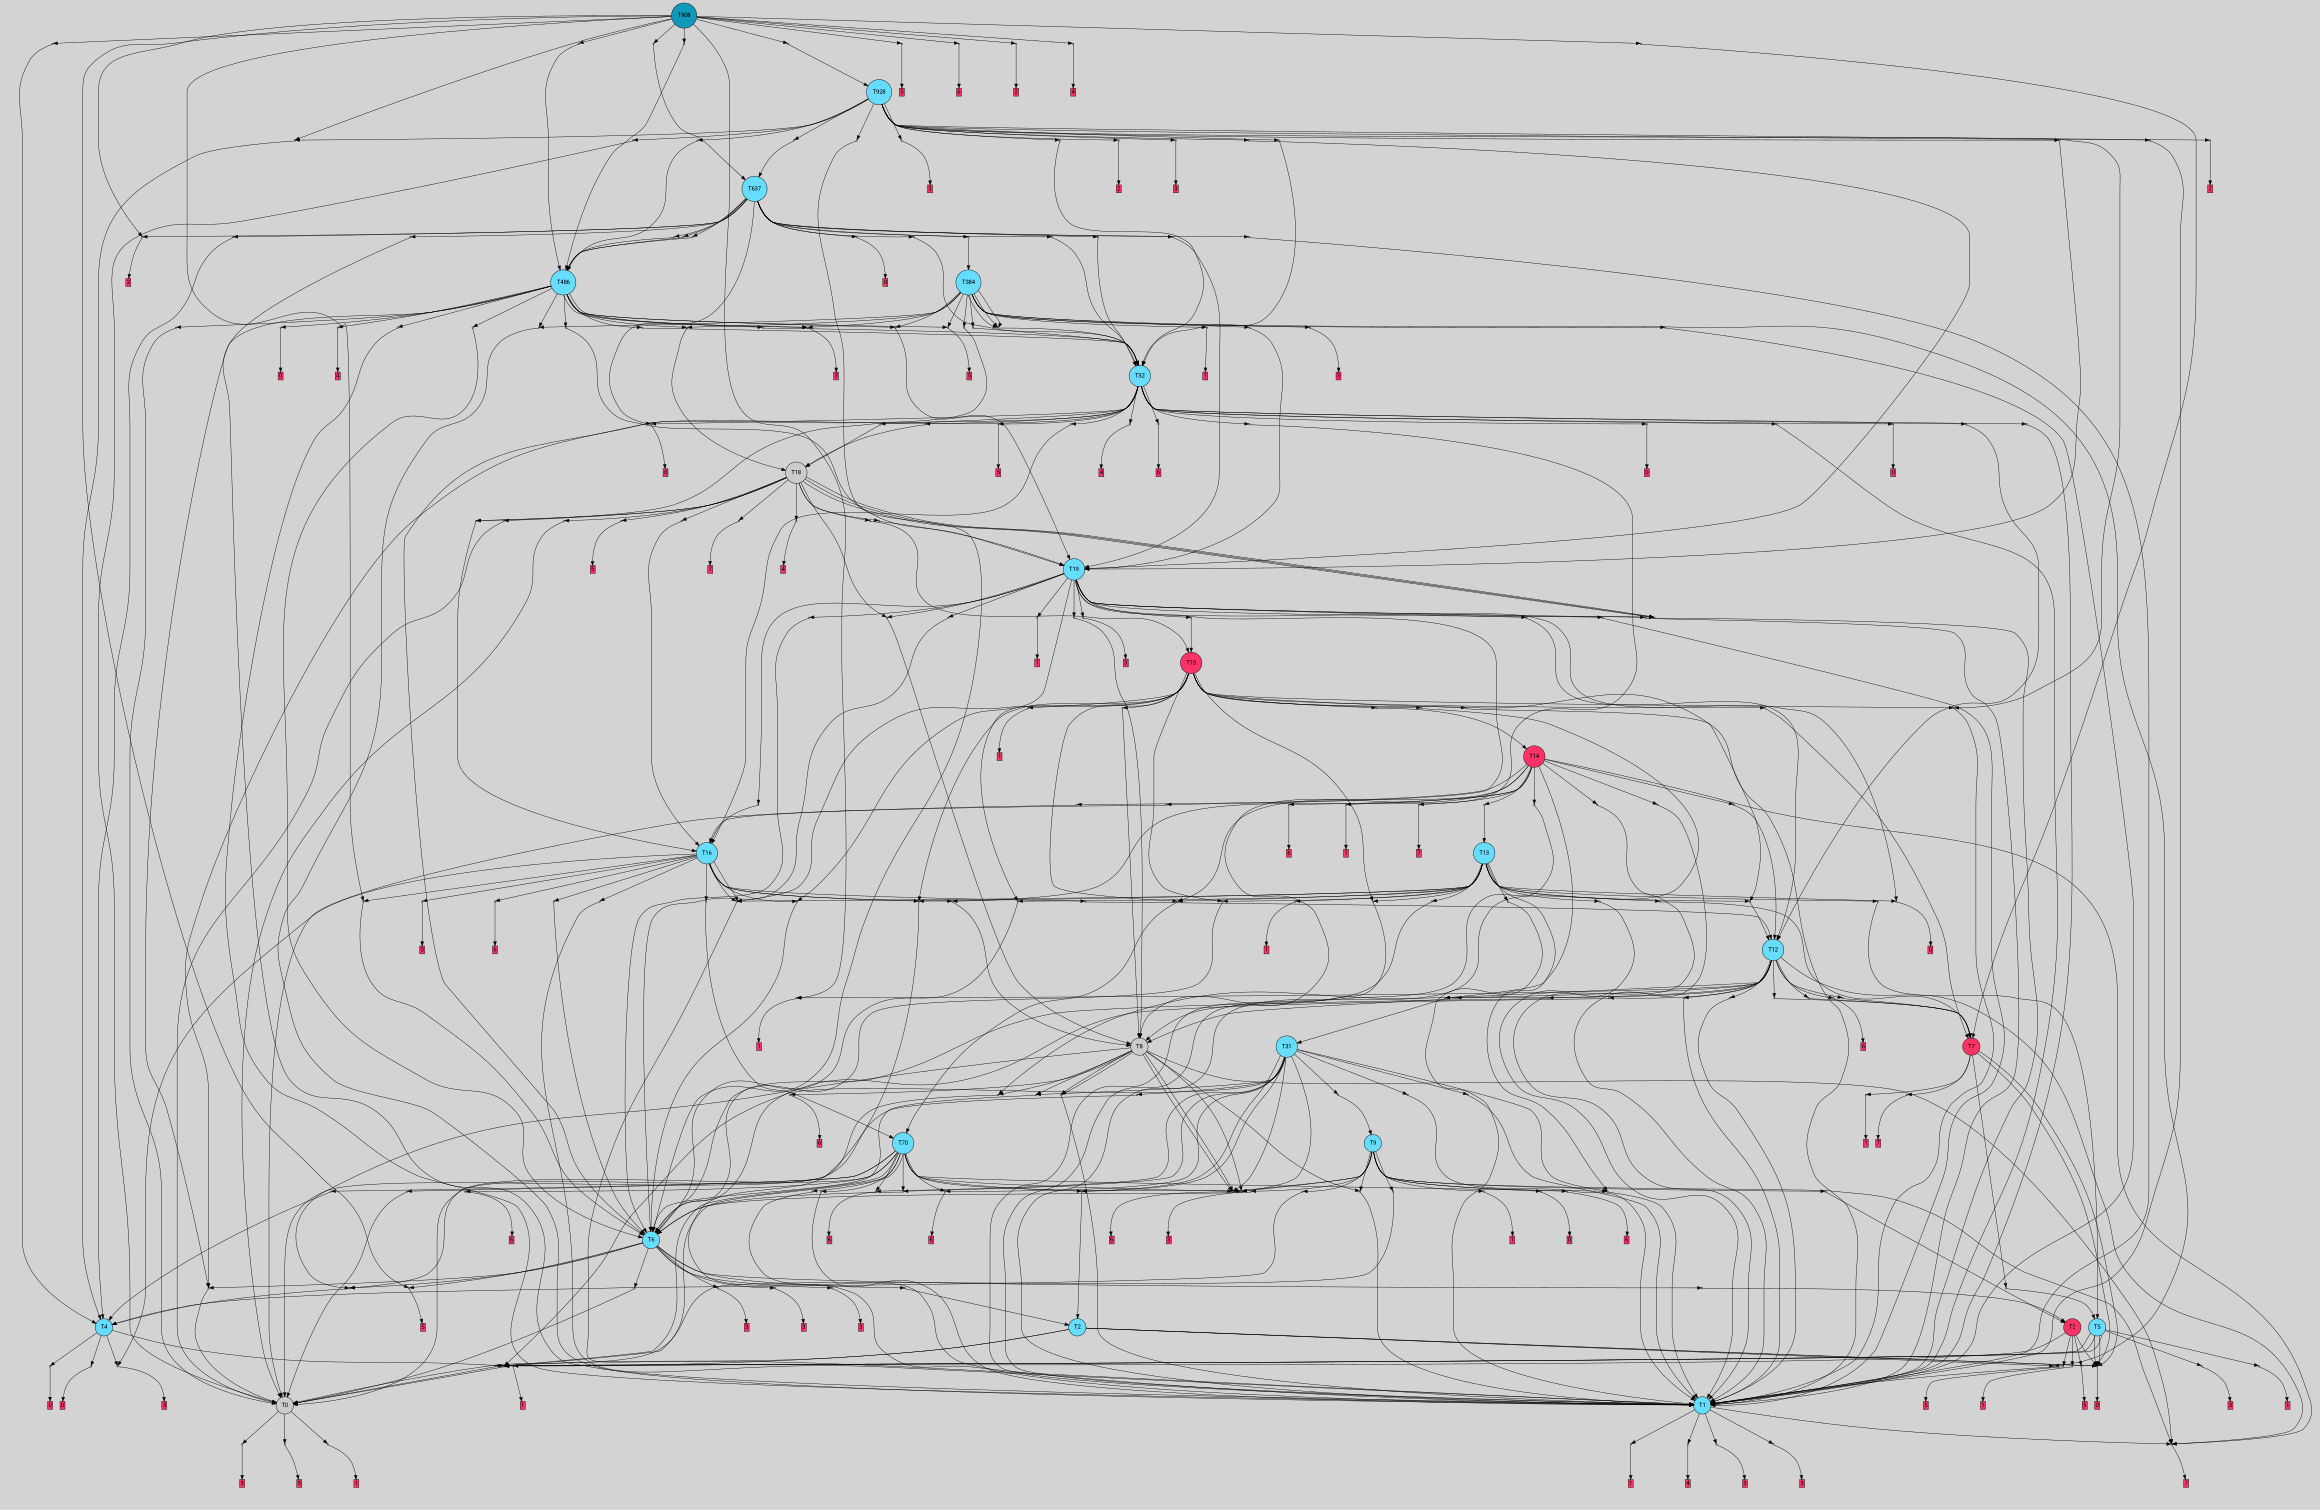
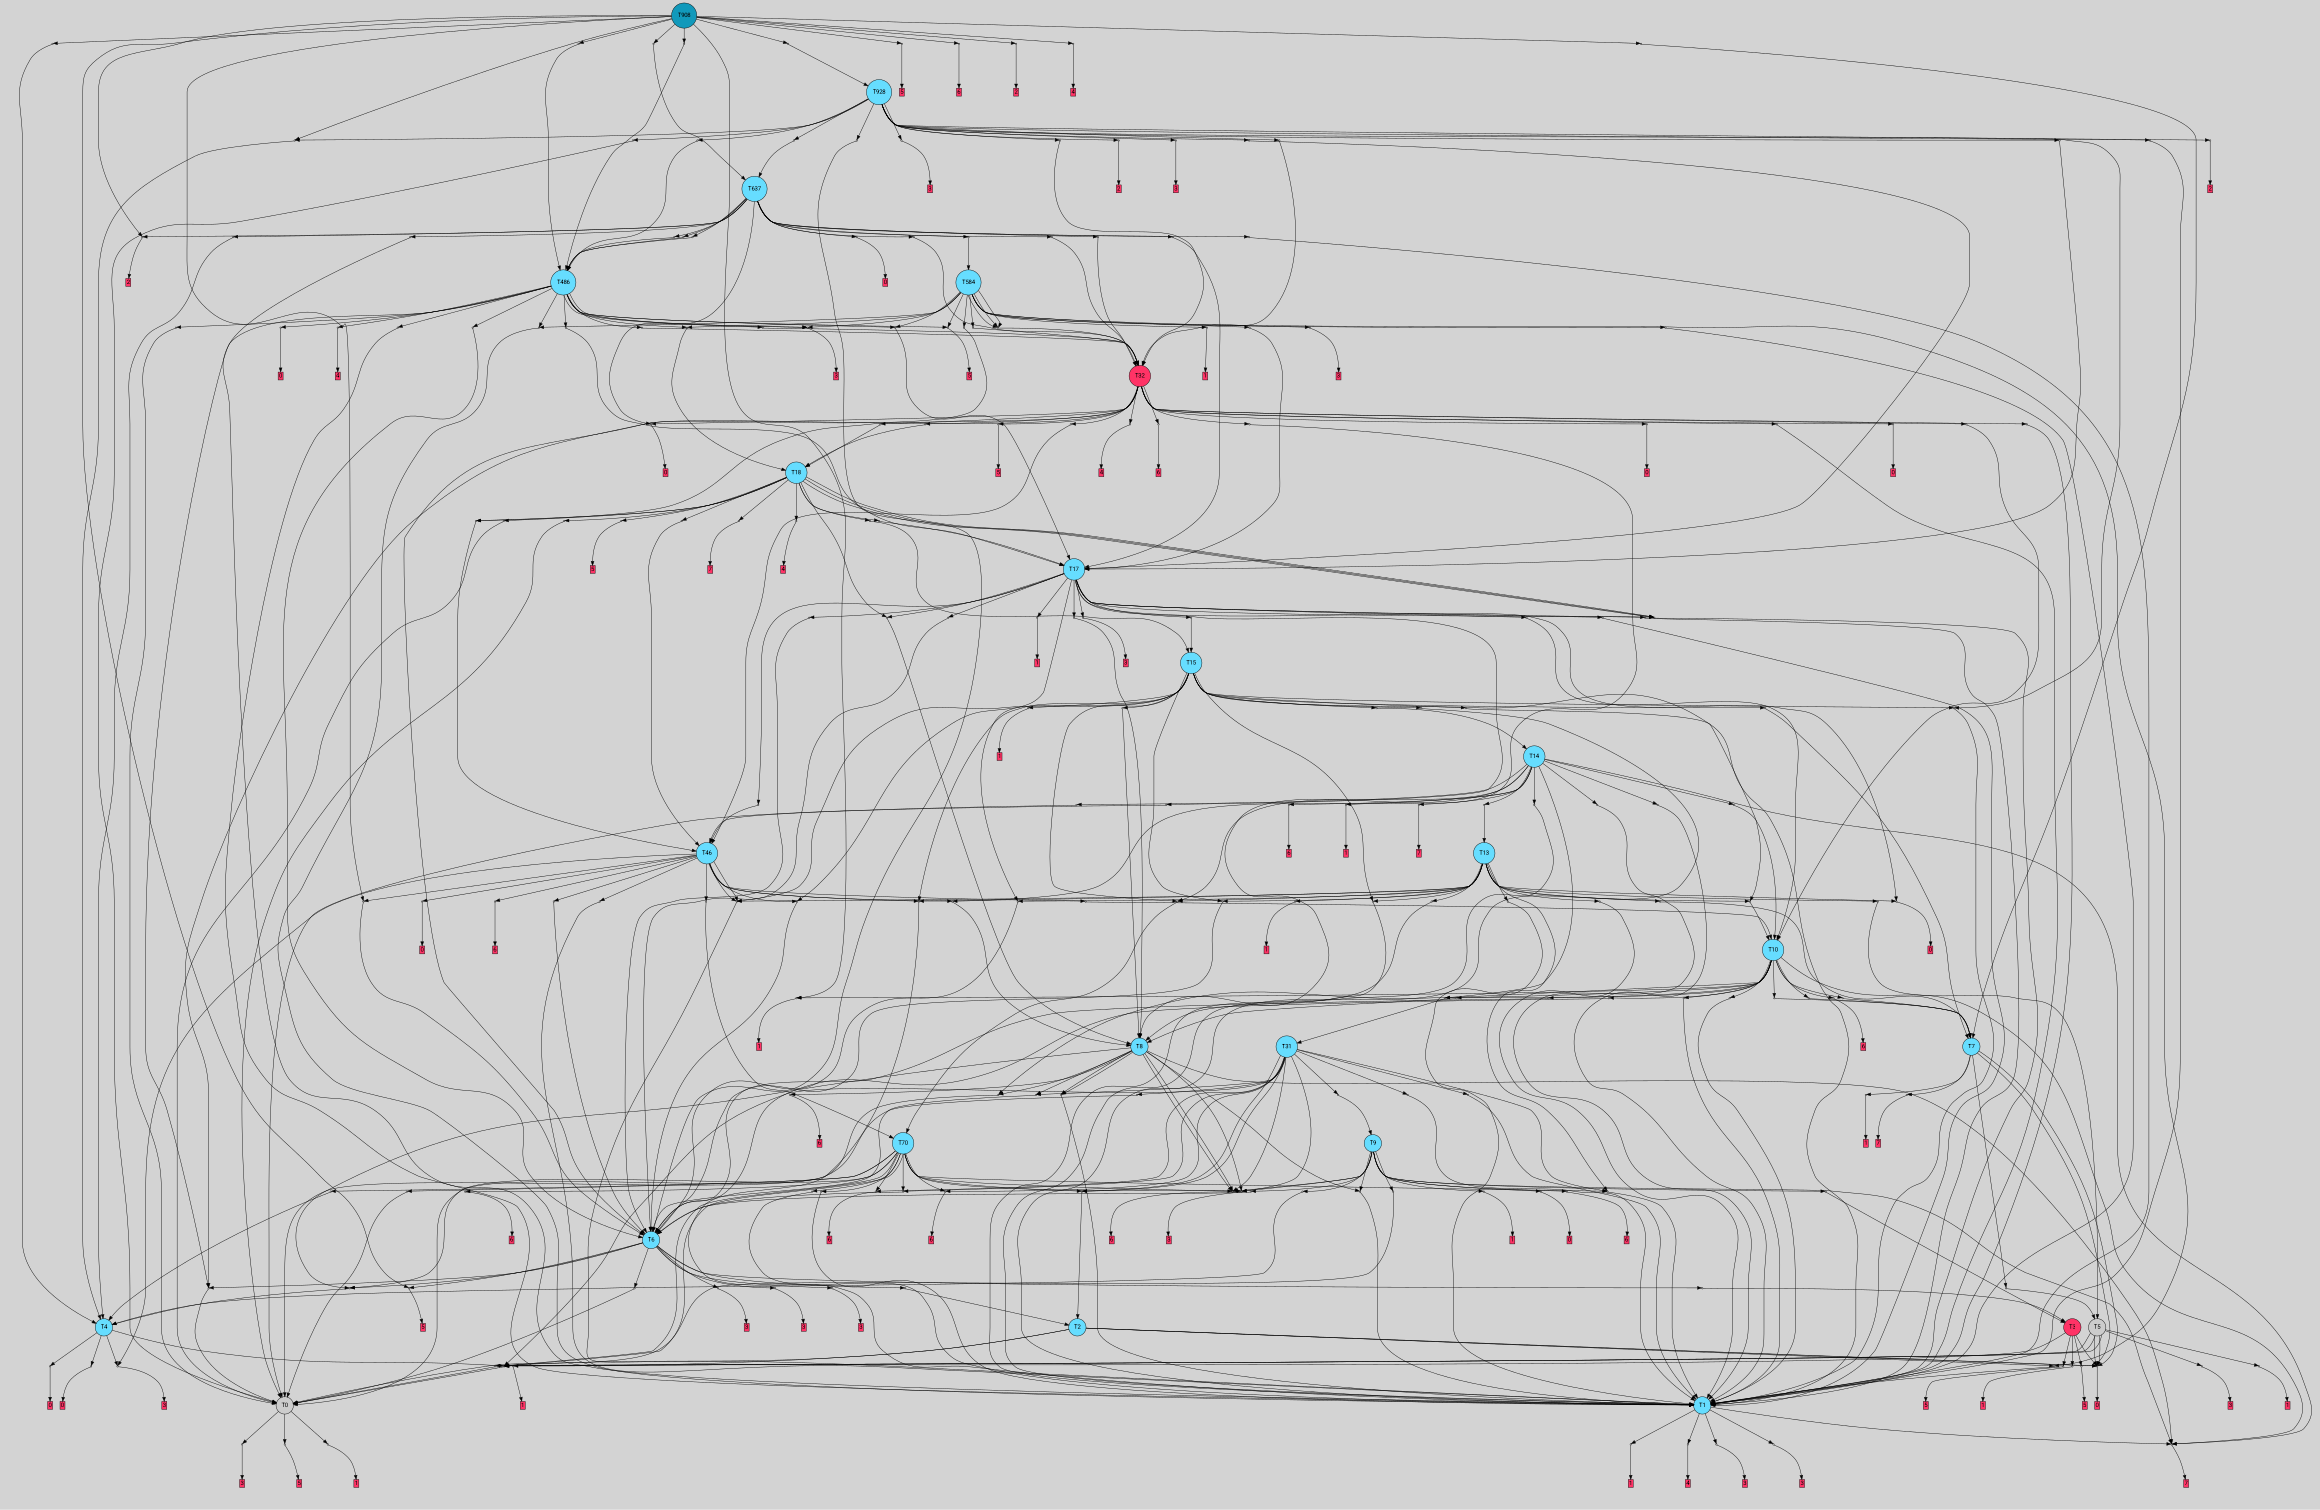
node "T384": label "T384" -> "T584"
node "T32": fillcolor #66ddff -> #ff3366
node "T18": fillcolor #cccccc -> #66ddff
node "T19": label "T19" -> "T17"
node "T15": fillcolor #ff3366 -> #66ddff
node "T14": fillcolor #ff3366 -> #66ddff
node "T16": label "T16" -> "T46"
node "T12": label "T12" -> "T10"
node "T8": fillcolor #cccccc -> #66ddff
node "T7": fillcolor #ff3366 -> #66ddff
node "T5": fillcolor #66ddff -> #cccccc
